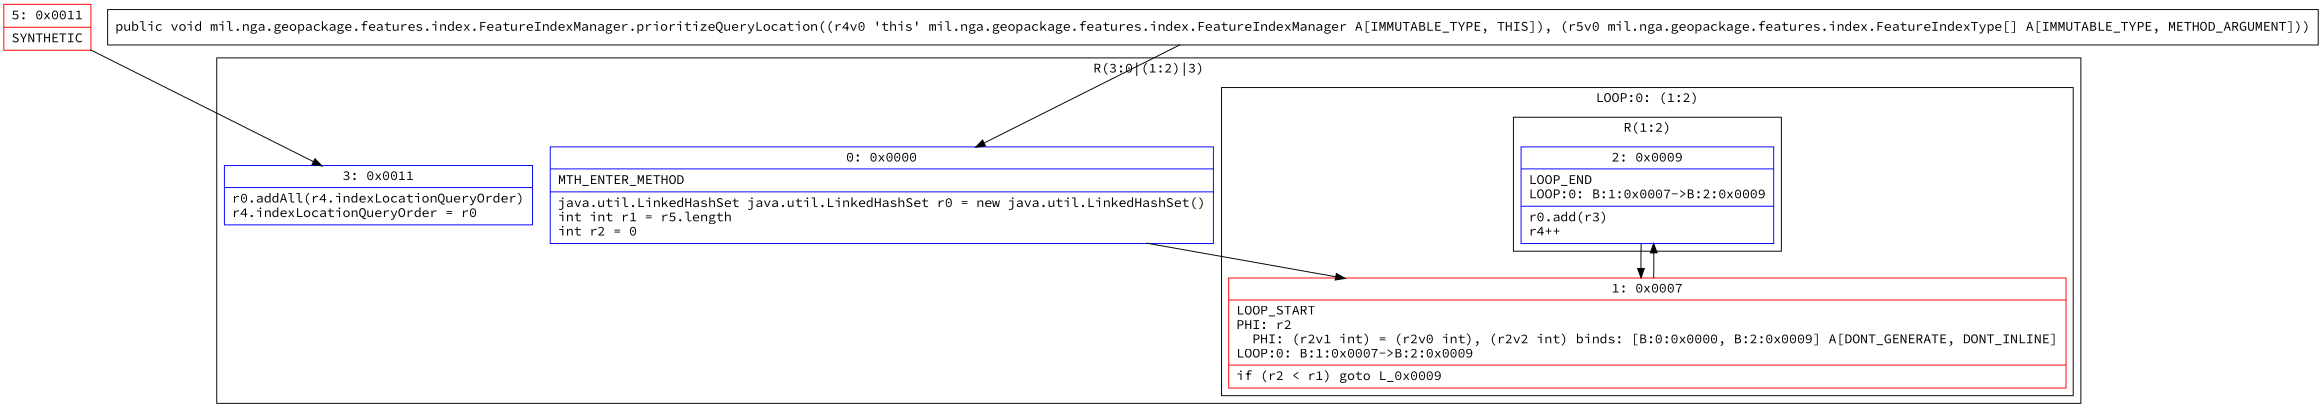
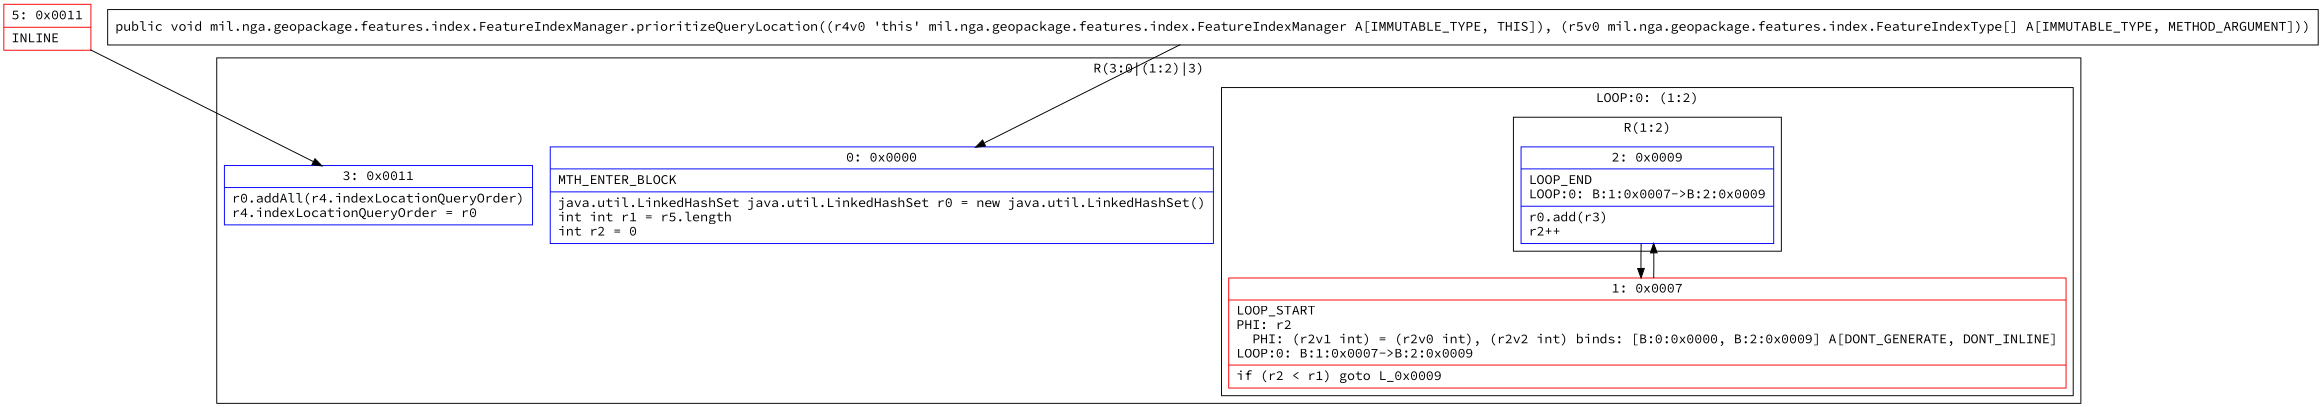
node "5: 0x0011": text "SYNTHETIC" -> "INLINE"
node "0: 0x0000": text "MTH_ENTER_METHOD" -> "MTH_ENTER_BLOCK"
node "2: 0x0009": text "r4++" -> "r2++"
edge "0: 0x0000" -> "1: 0x0007": removed
